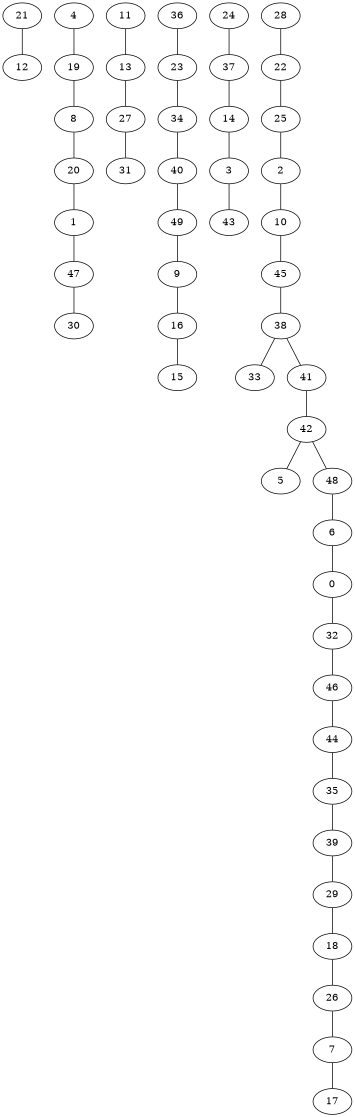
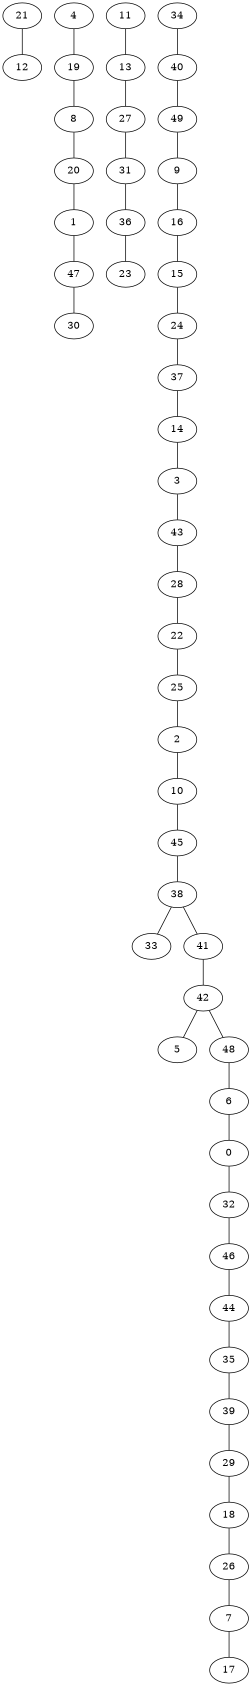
edge "23" -- "34": removed
edge "31" -- "36": added
edge "15" -- "24": added
edge "43" -- "28": added
